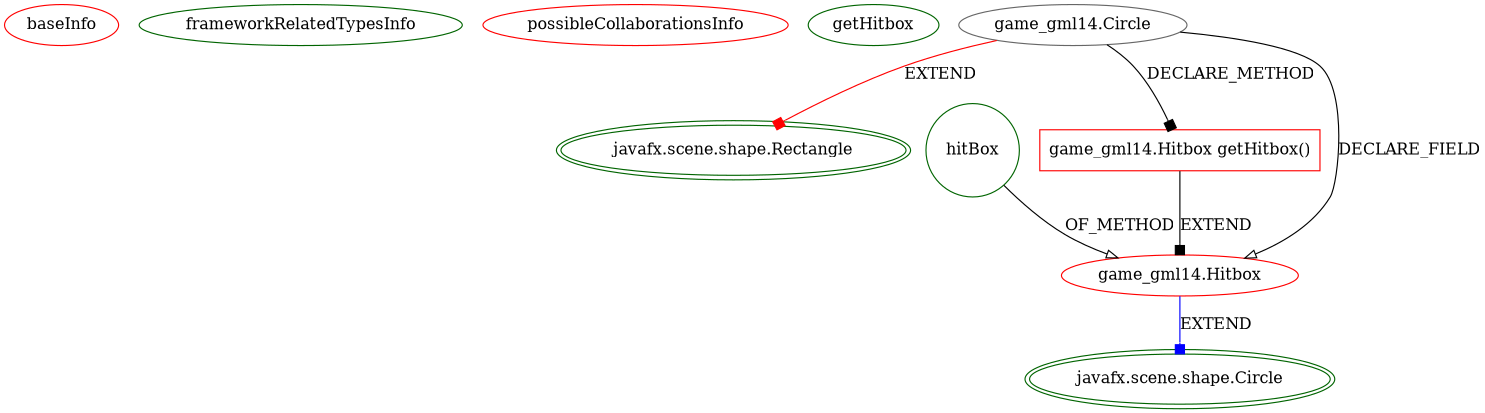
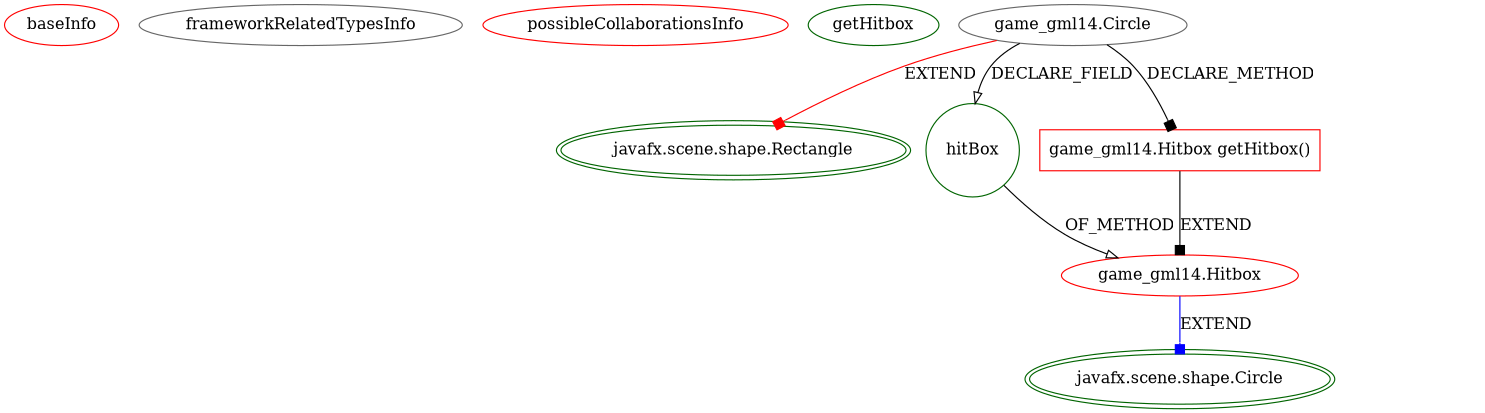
node "frameworkRelatedTypesInfo": color darkgreen -> gray40
edge "game_gml14.Circle" -> "game_gml14.Hitbox": now "game_gml14.Circle" -> "hitBox"
